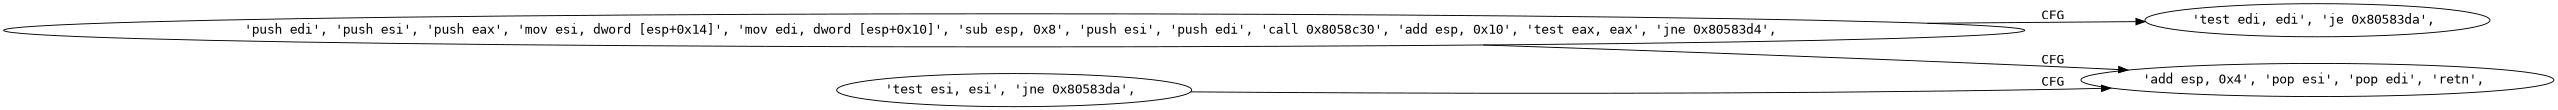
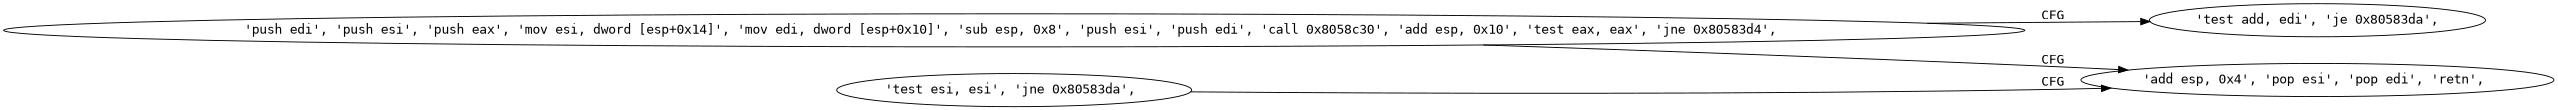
node "'test edi, edi', 'je 0x80583da',": label "'test edi, edi', 'je 0x80583da'," -> "'test add, edi', 'je 0x80583da',"
